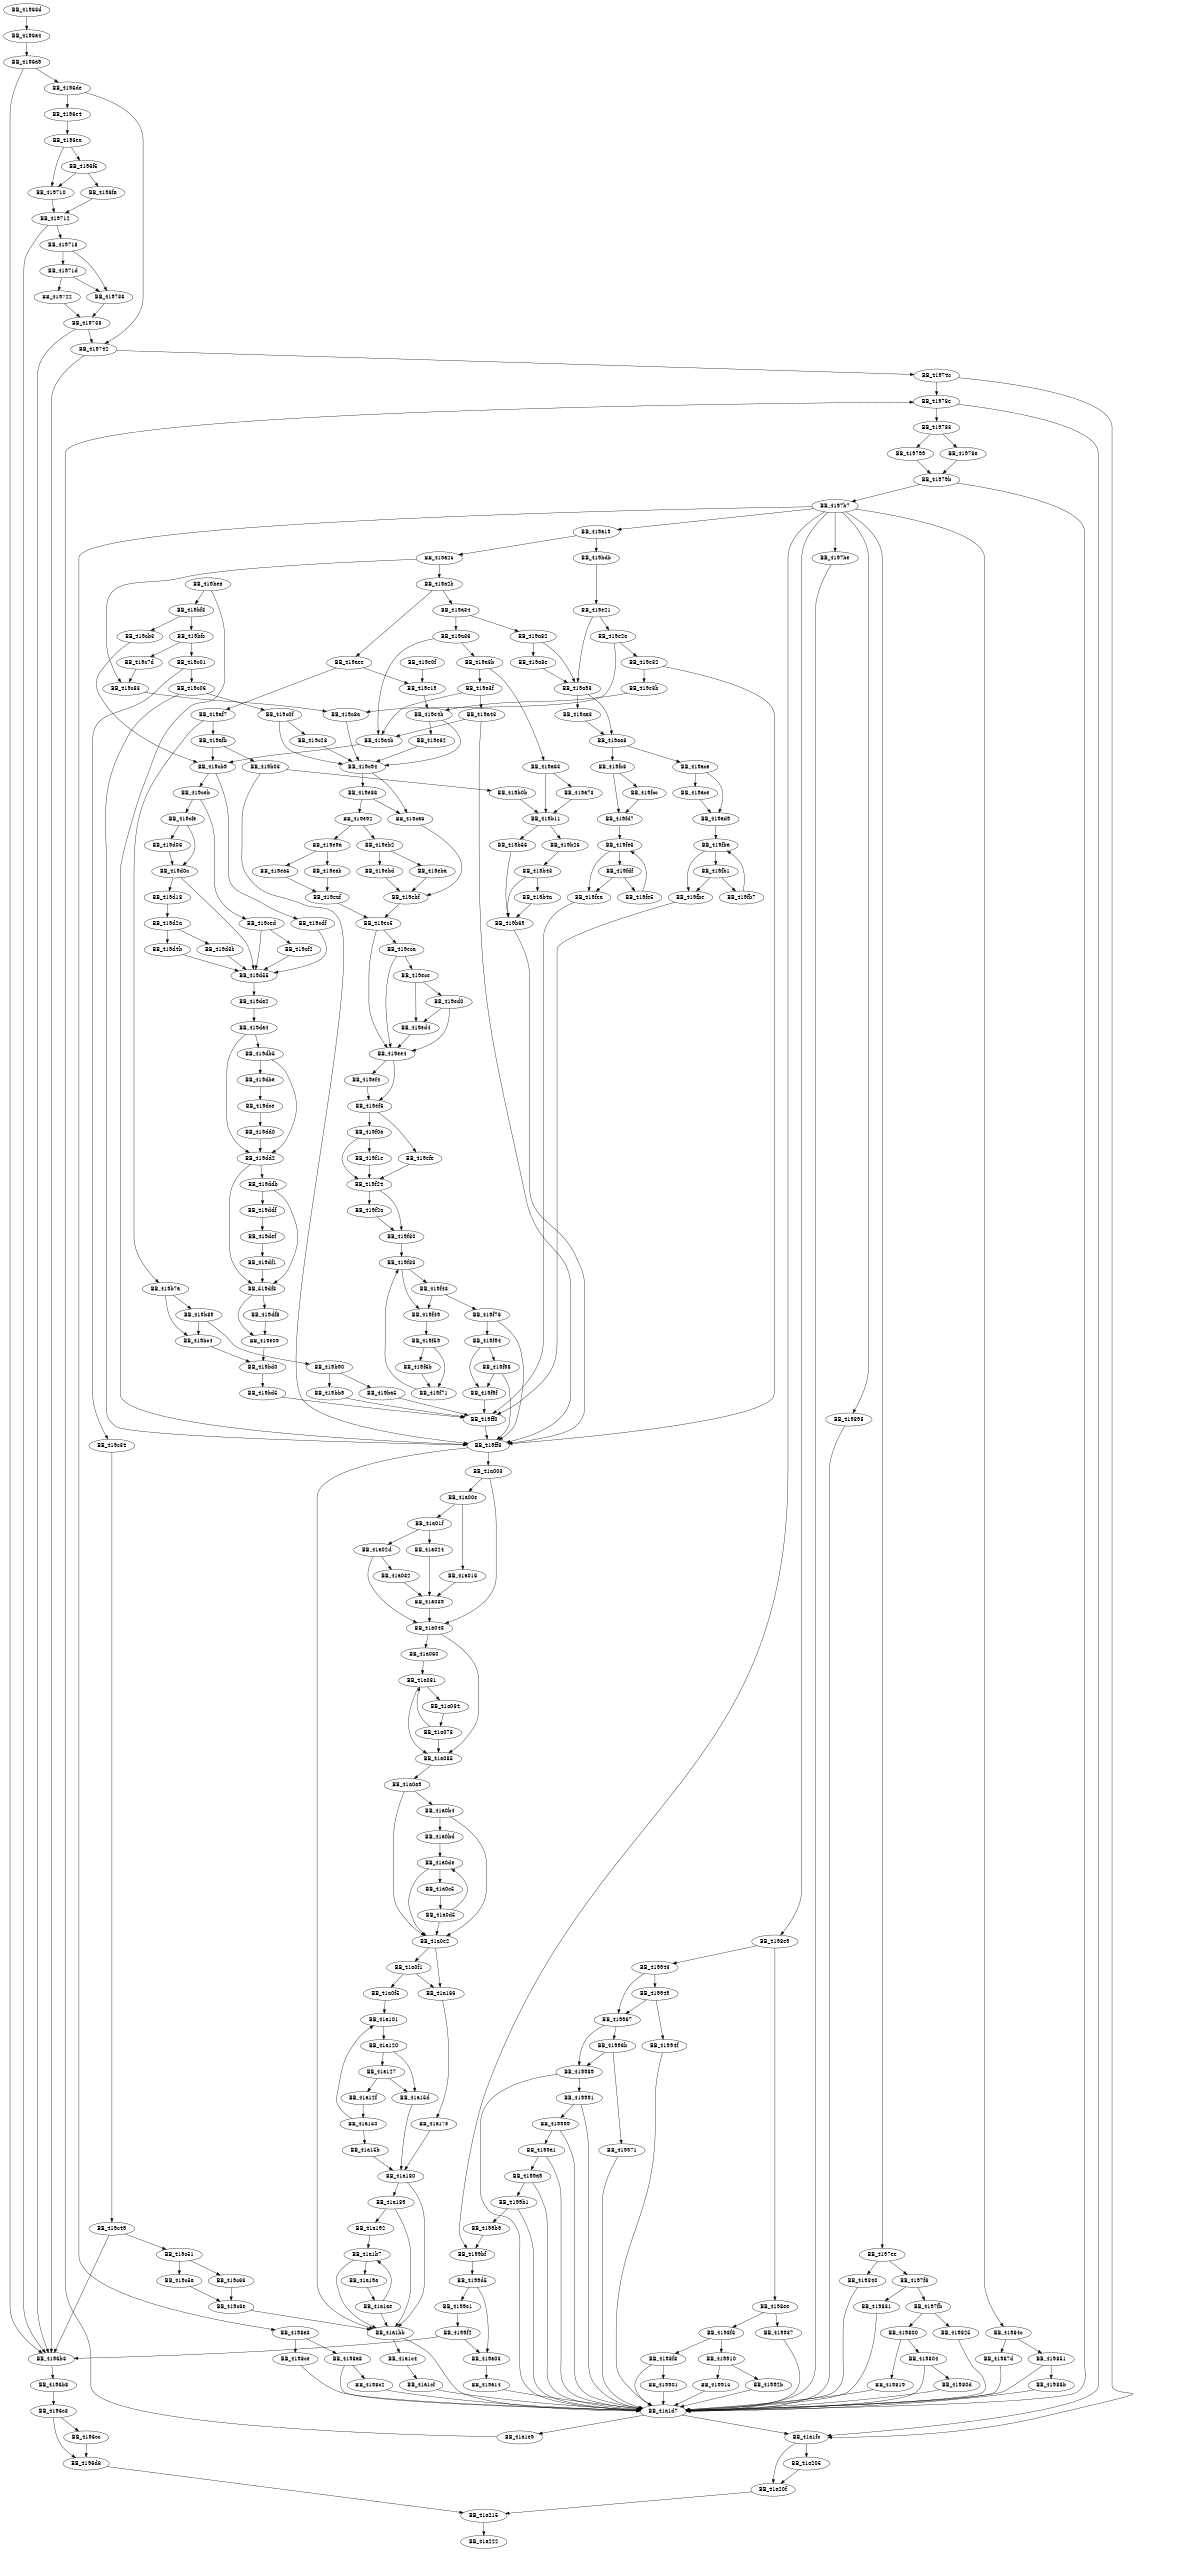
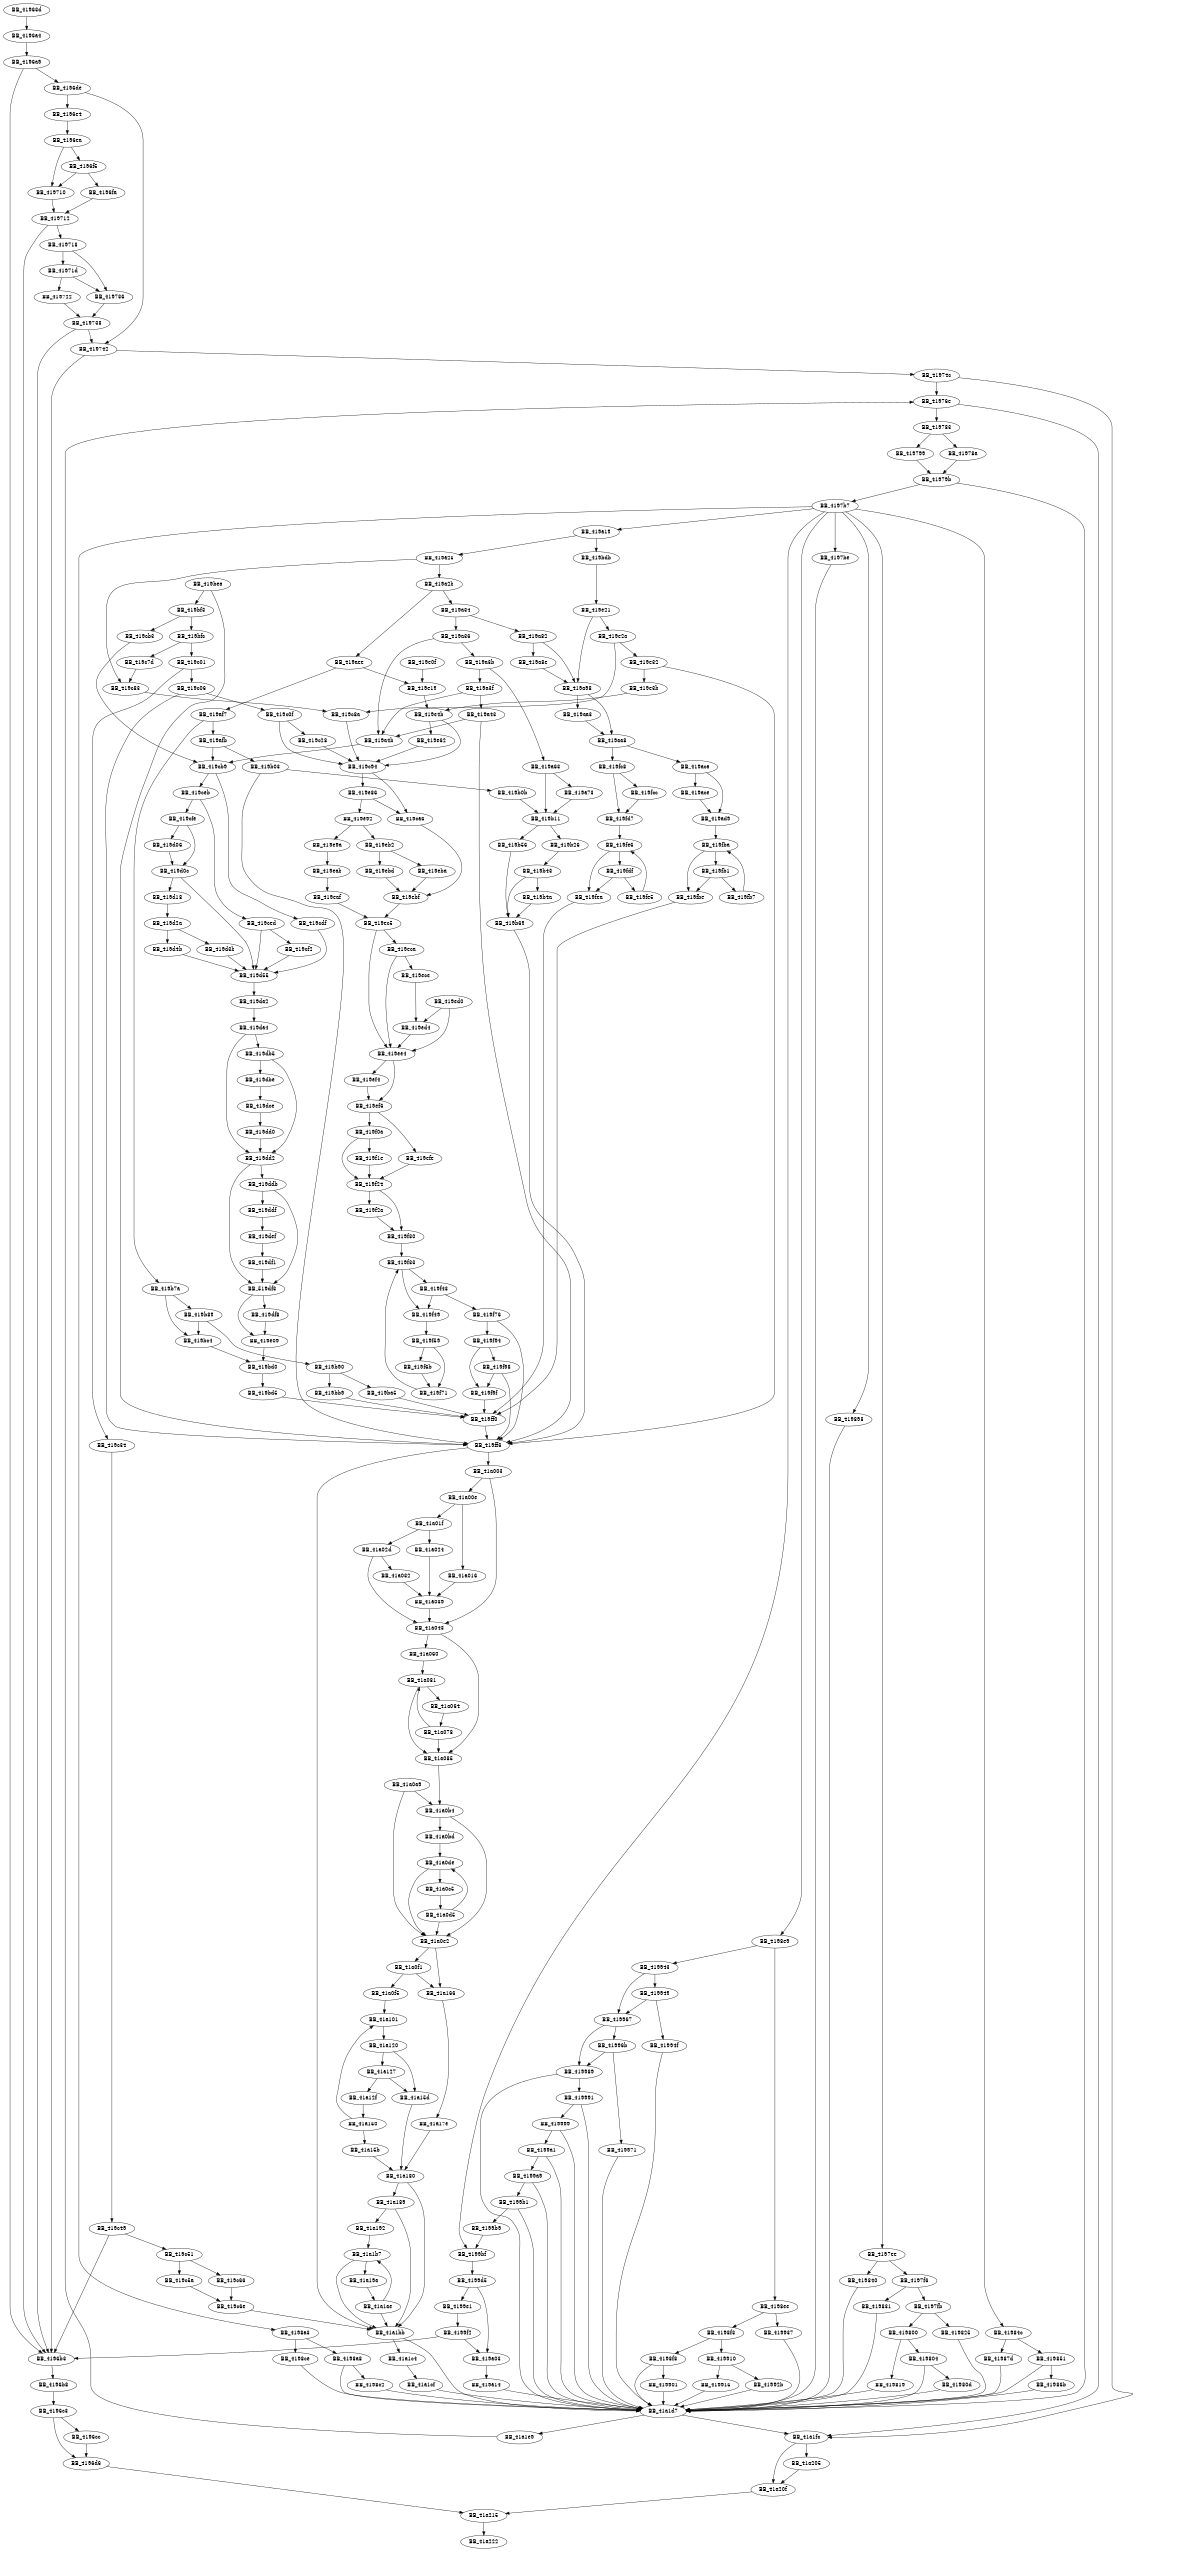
node "BB_419ea5": removed
edge "BB_419ece" -> "BB_419ed0": removed
edge "BB_41a085" -> "BB_41a0a9": now "BB_41a085" -> "BB_41a0b4"
